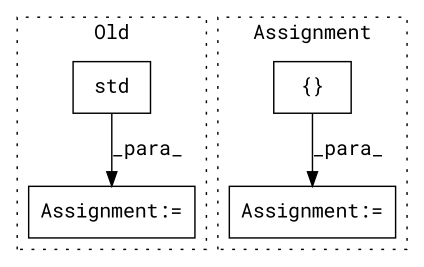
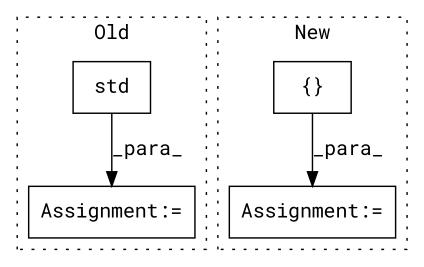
cluster "Assignment": label "Assignment" -> "New"
